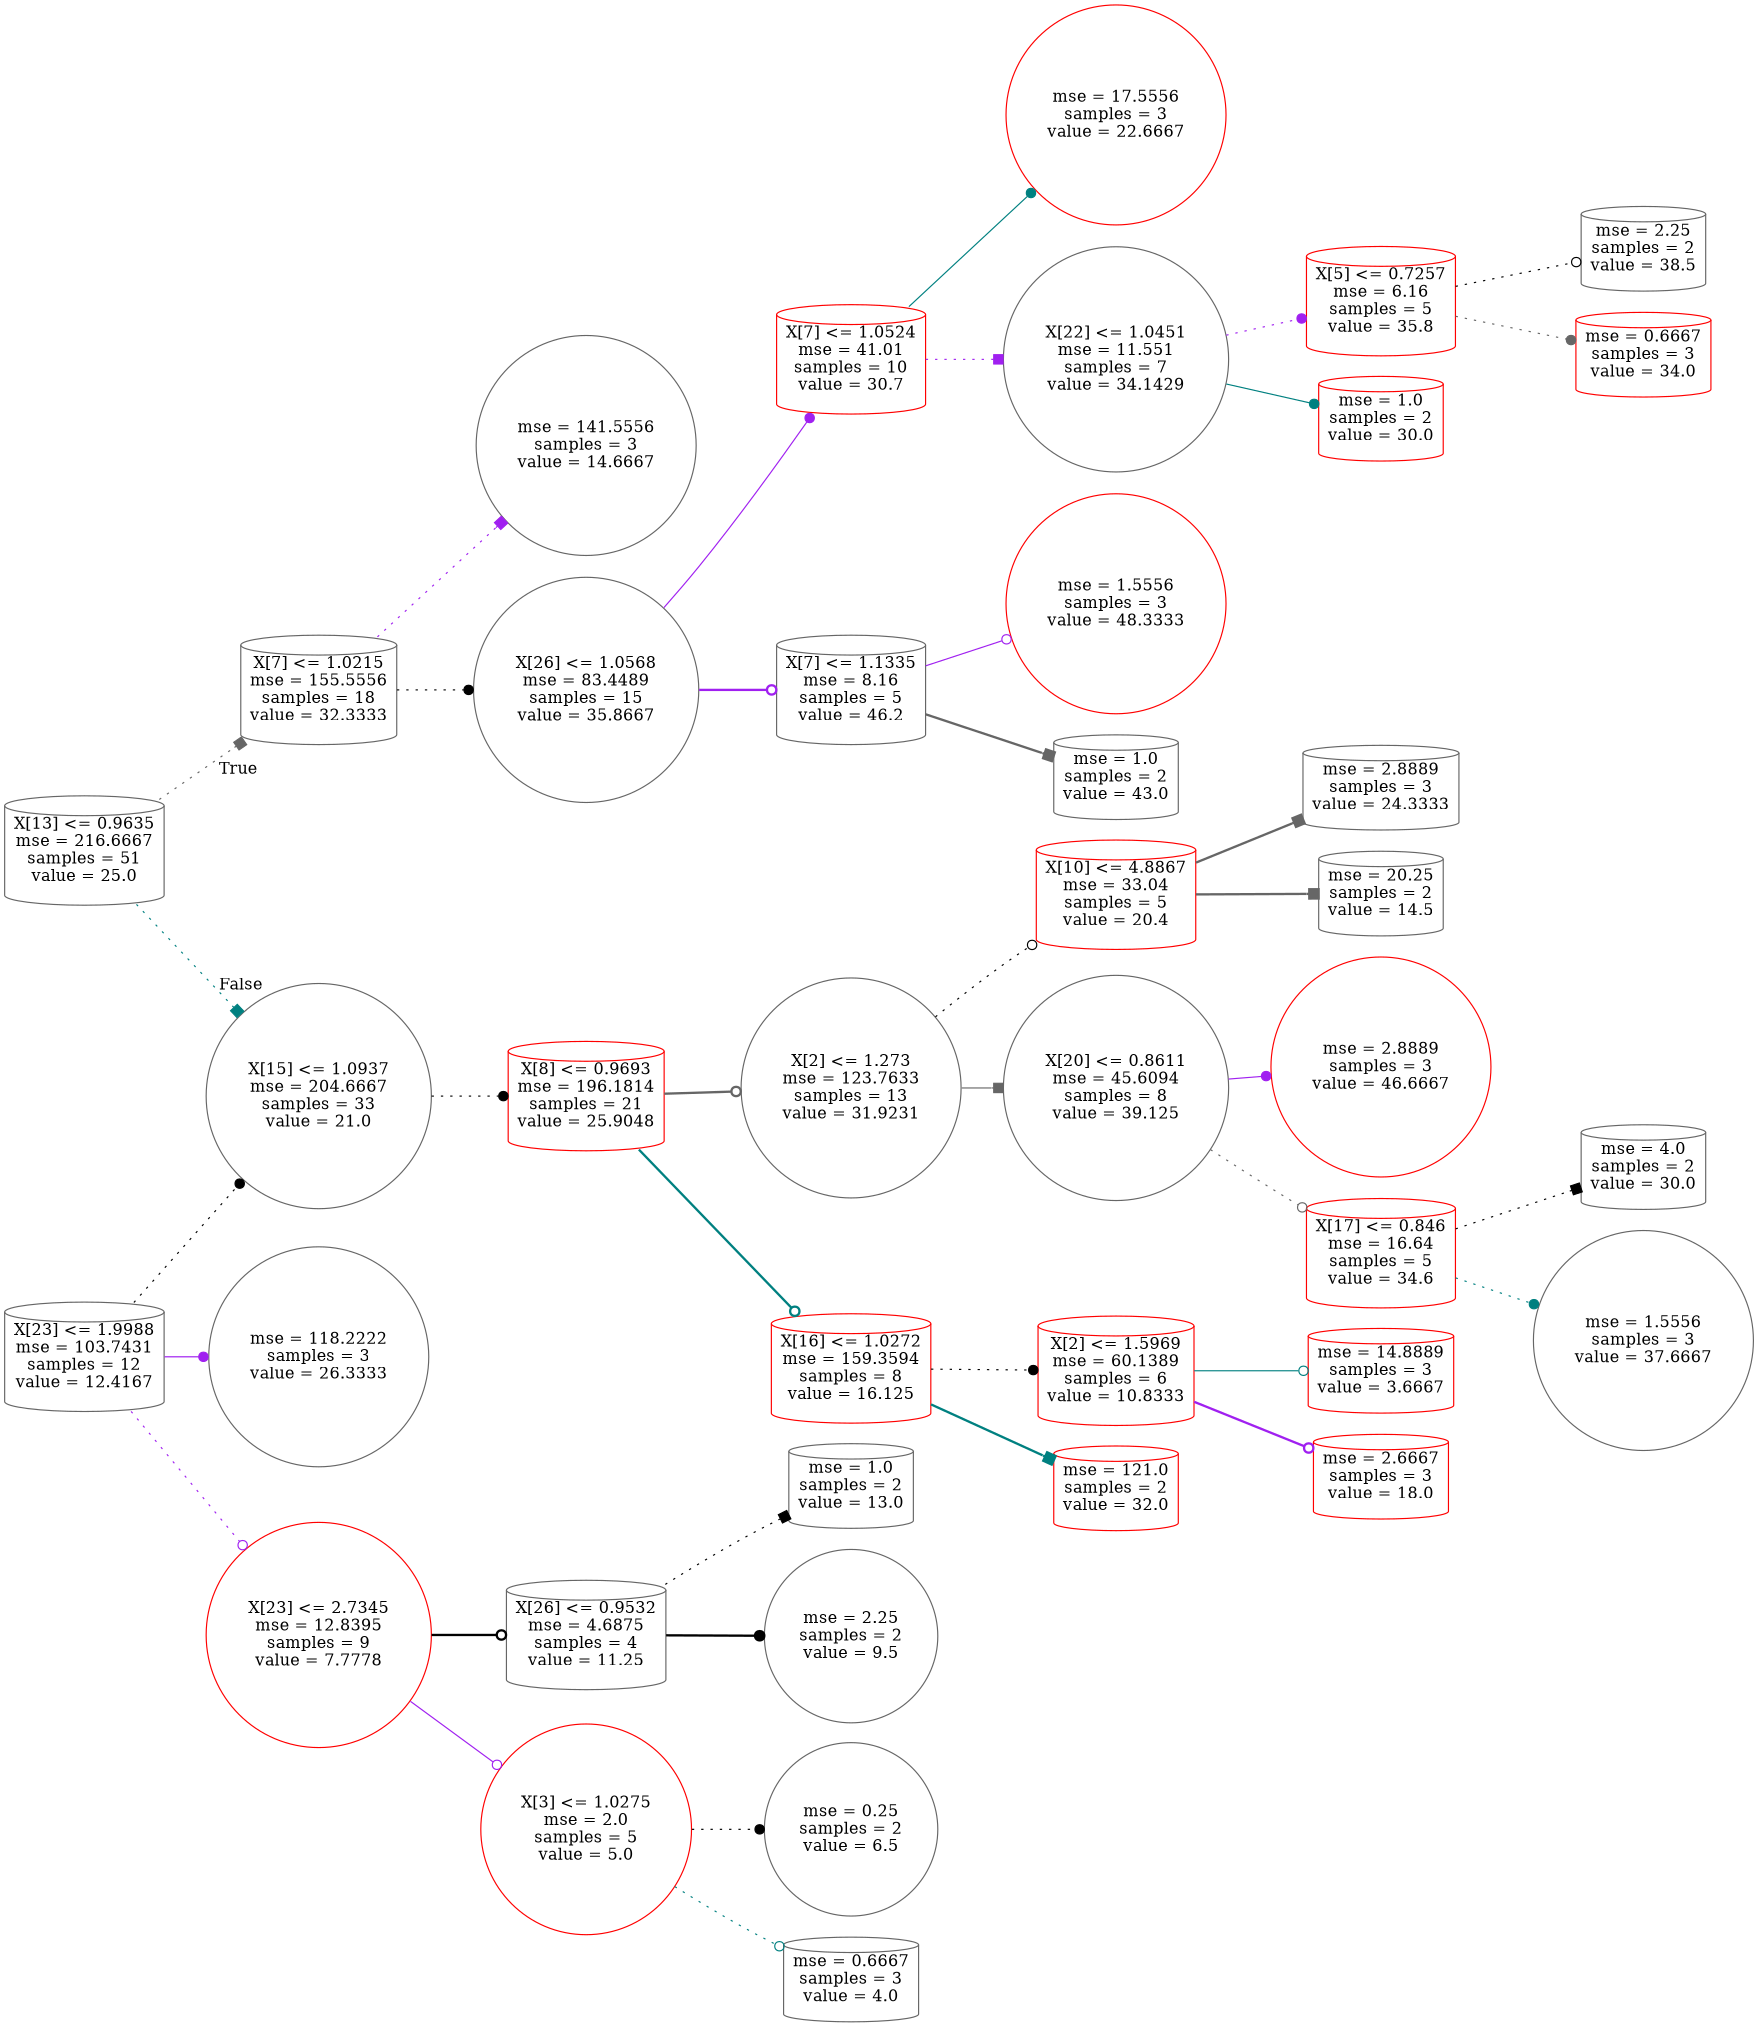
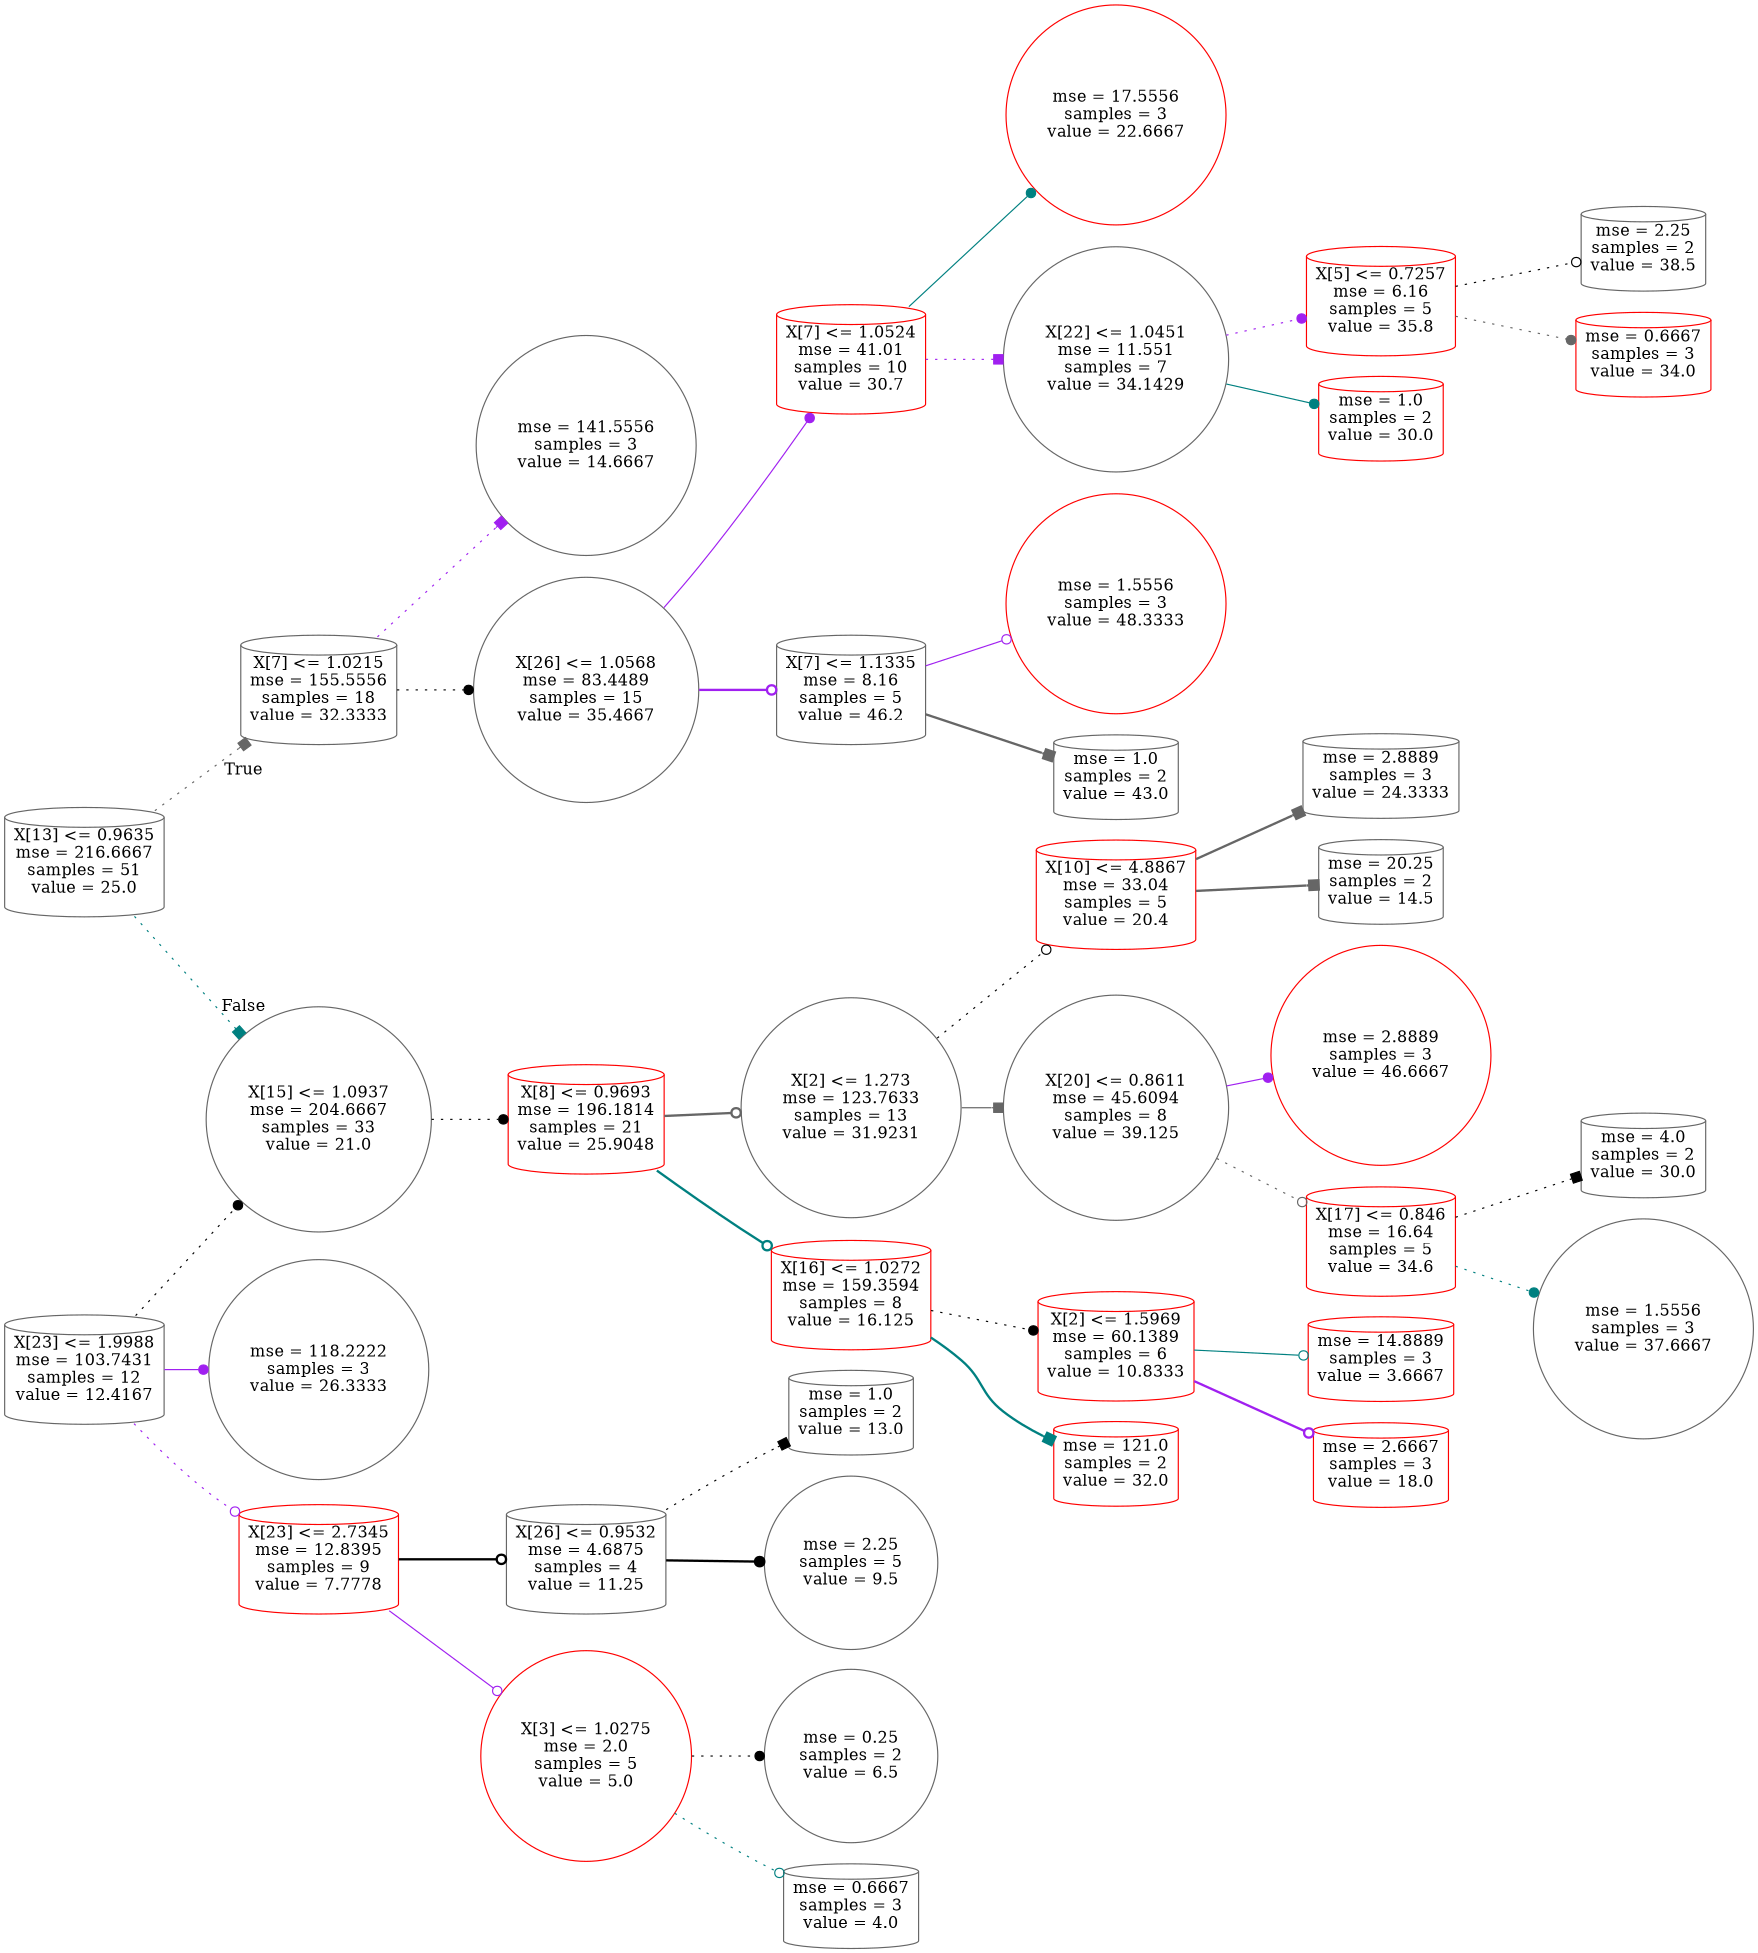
node "X[26] <= 1.0568 mse = 83.4489 samples = 15 value = 35.8667": label "X[26] <= 1.0568 mse = 83.4489 samples = 15 value = 35.8667" -> "X[26] <= 1.0568 mse = 83.4489 samples = 15 value = 35.4667"
node "X[23] <= 2.7345 mse = 12.8395 samples = 9 value = 7.7778": shape circle -> cylinder
node "mse = 2.25 samples = 2 value = 9.5": label "mse = 2.25 samples = 2 value = 9.5" -> "mse = 2.25 samples = 5 value = 9.5"
